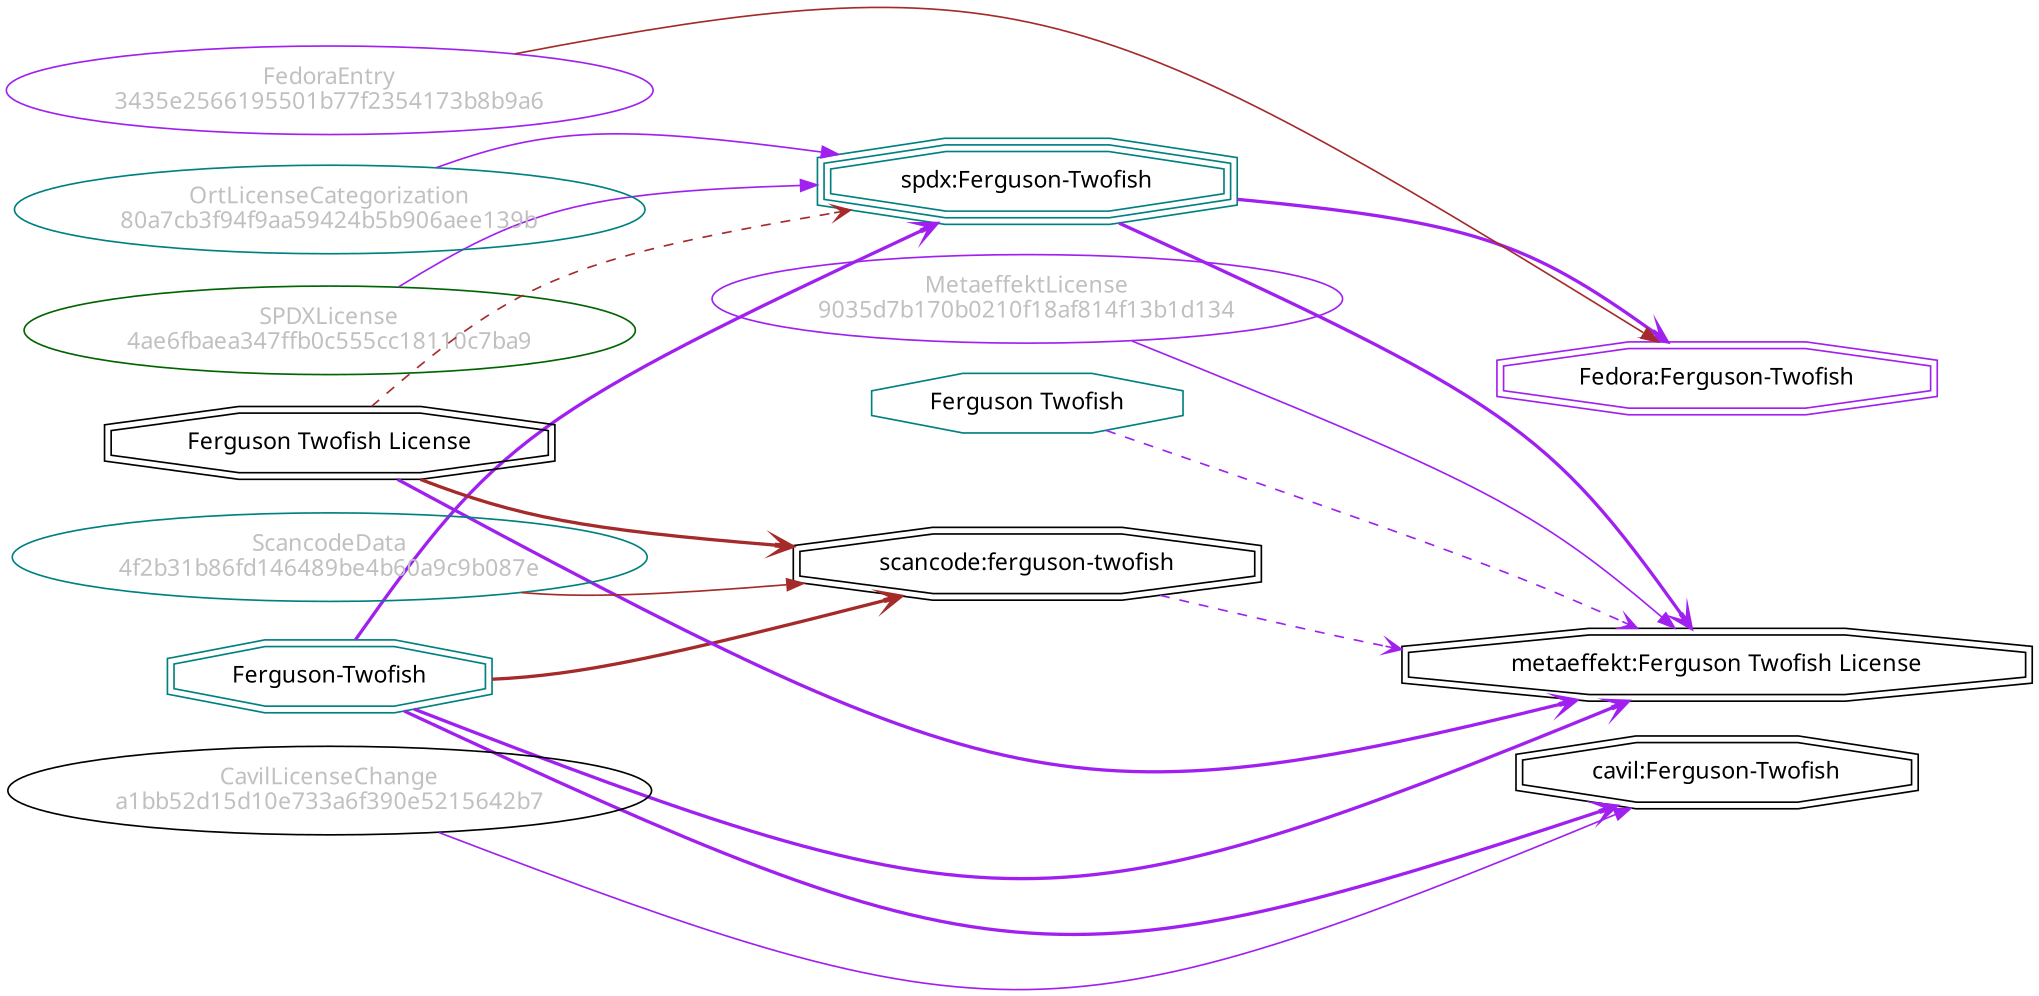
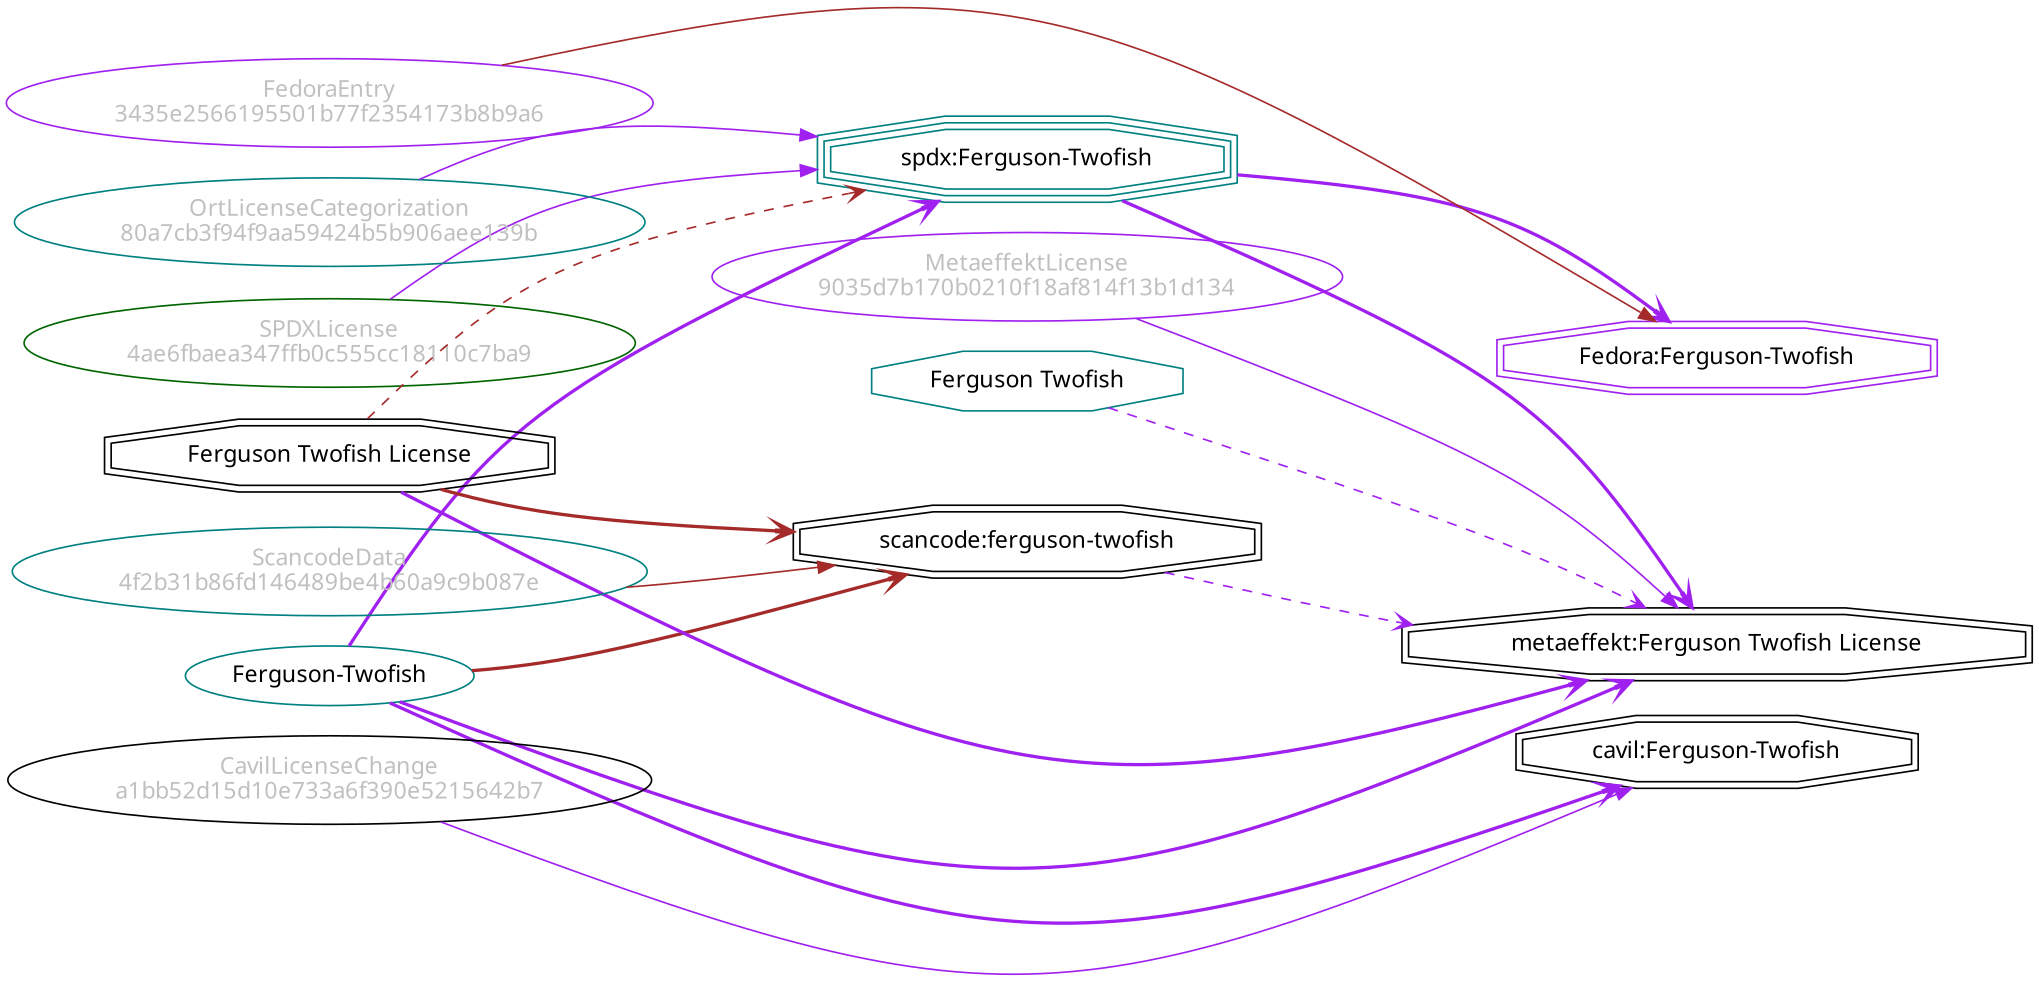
node "Ferguson-Twofish": shape doubleoctagon -> ellipse
